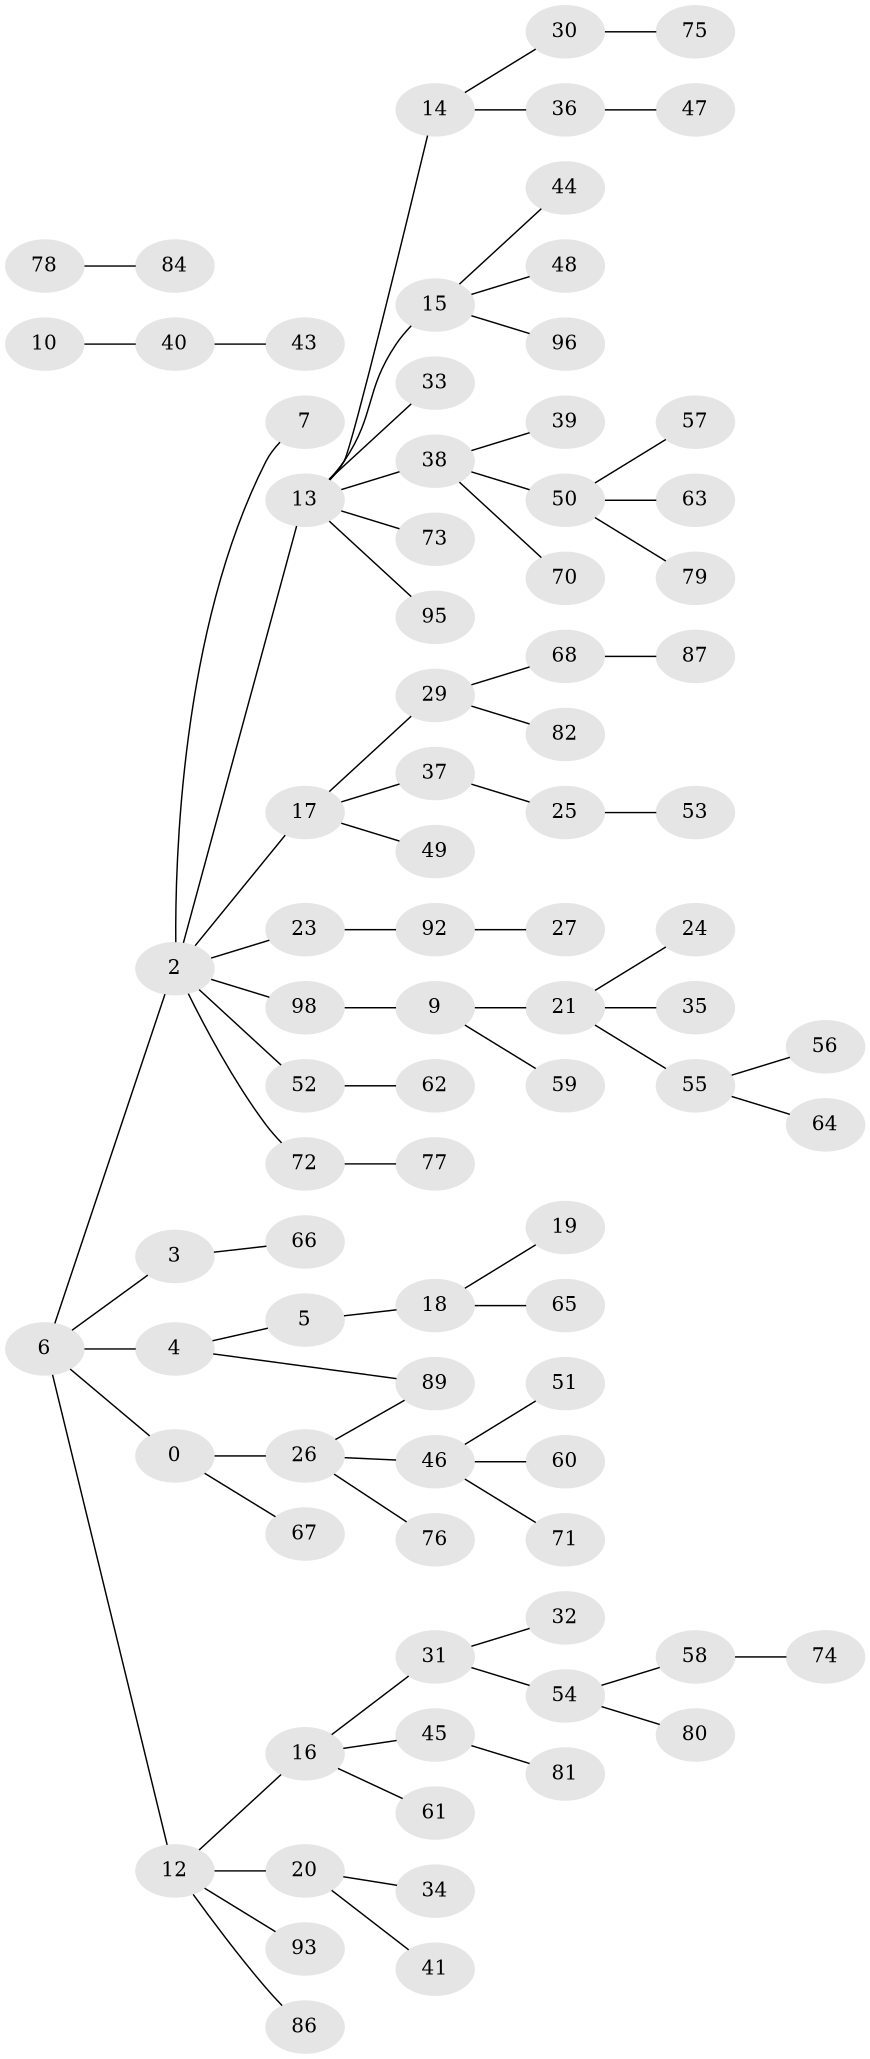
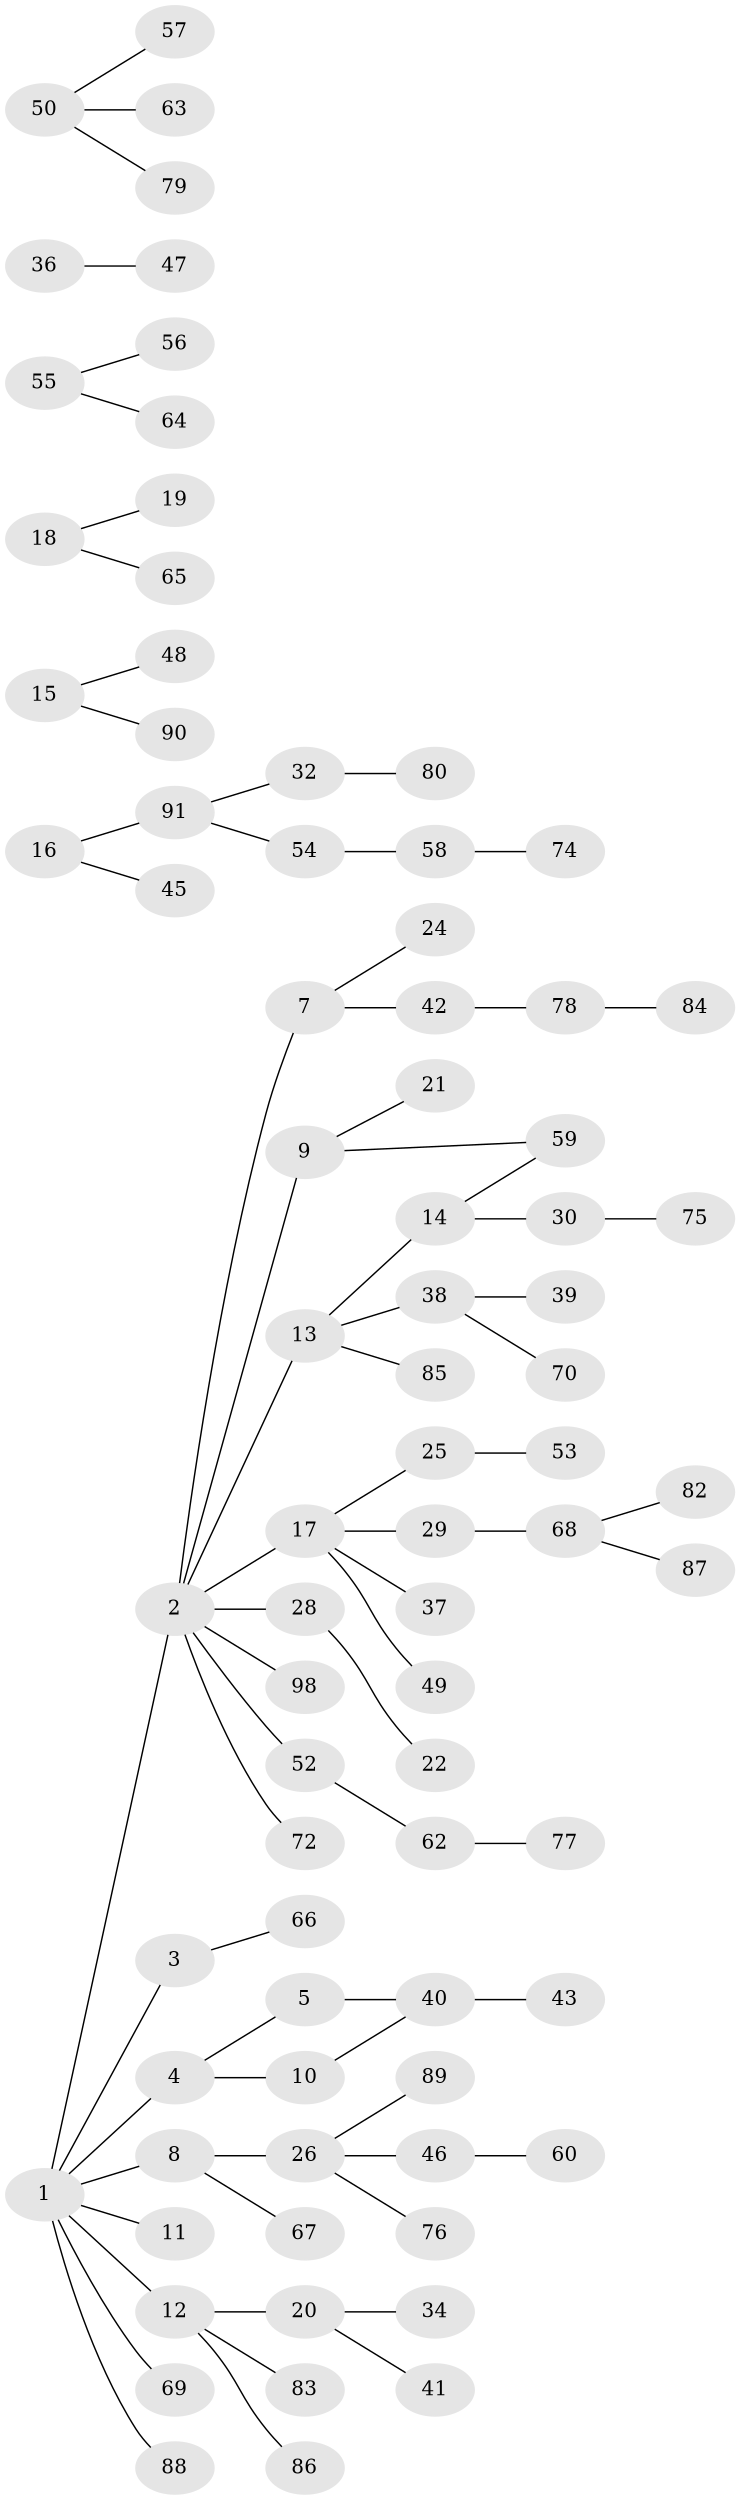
edge "14" -- "36": now "14" -- "59"
node "44": removed
node "96": label "96" -> "90"
node "33": removed
edge "15" -- "13": removed
edge "38" -- "50": removed
node "73": removed
node "95": label "95" -> "85"
edge "29" -- "82": now "68" -- "82"
edge "37" -- "25": now "17" -- "25"
node "23": label "23" -> "28"
node "92": label "92" -> "22"
node "27": removed
edge "24" -- "21": now "24" -- "7"
edge "98" -- "9": now "2" -- "9"
node "42": added
node "35": removed
edge "21" -- "55": removed
edge "72" -- "77": now "62" -- "77"
edge "18" -- "5": now "40" -- "5"
node "6": label "6" -> "1"
edge "4" -- "89": now "4" -- "10"
node "51": removed
node "0": label "0" -> "8"
node "71": removed
node "31": label "31" -> "91"
edge "54" -- "80": now "32" -- "80"
node "81": removed
edge "16" -- "12": removed
node "61": removed
node "93": label "93" -> "83"
node "11": added
node "69": added
node "88": added
